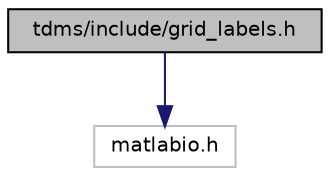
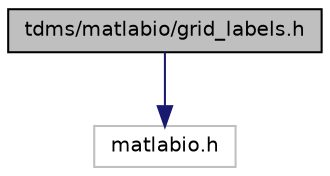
node "tdms/include/grid_labels.h": label "tdms/include/grid_labels.h" -> "tdms/matlabio/grid_labels.h"
